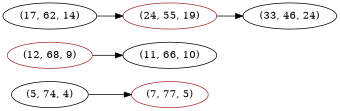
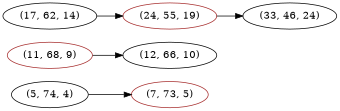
node "(12, 68, 9)": label "(12, 68, 9)" -> "(11, 68, 9)"
node "(11, 66, 10)": label "(11, 66, 10)" -> "(12, 66, 10)"
node "(7, 77, 5)": label "(7, 77, 5)" -> "(7, 73, 5)"
